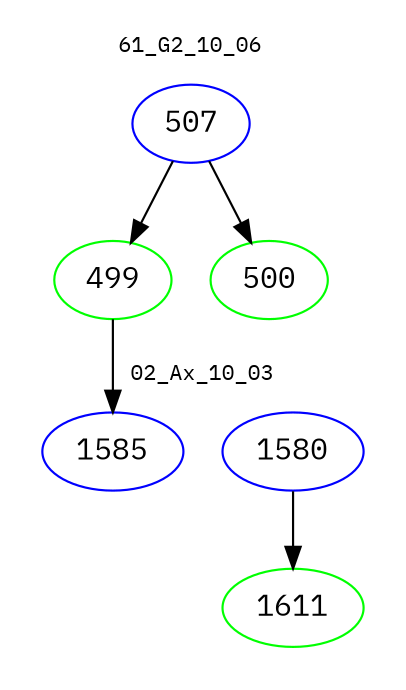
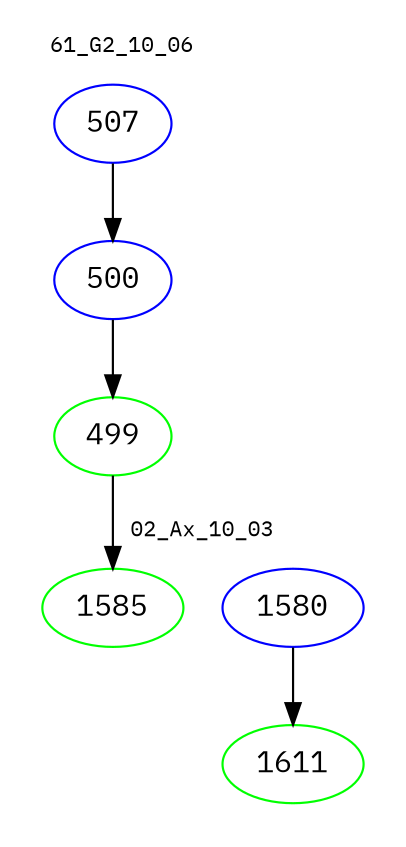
edge "507" -> "499": now "500" -> "499"
node "500": color green -> blue
node "1585": color blue -> green
